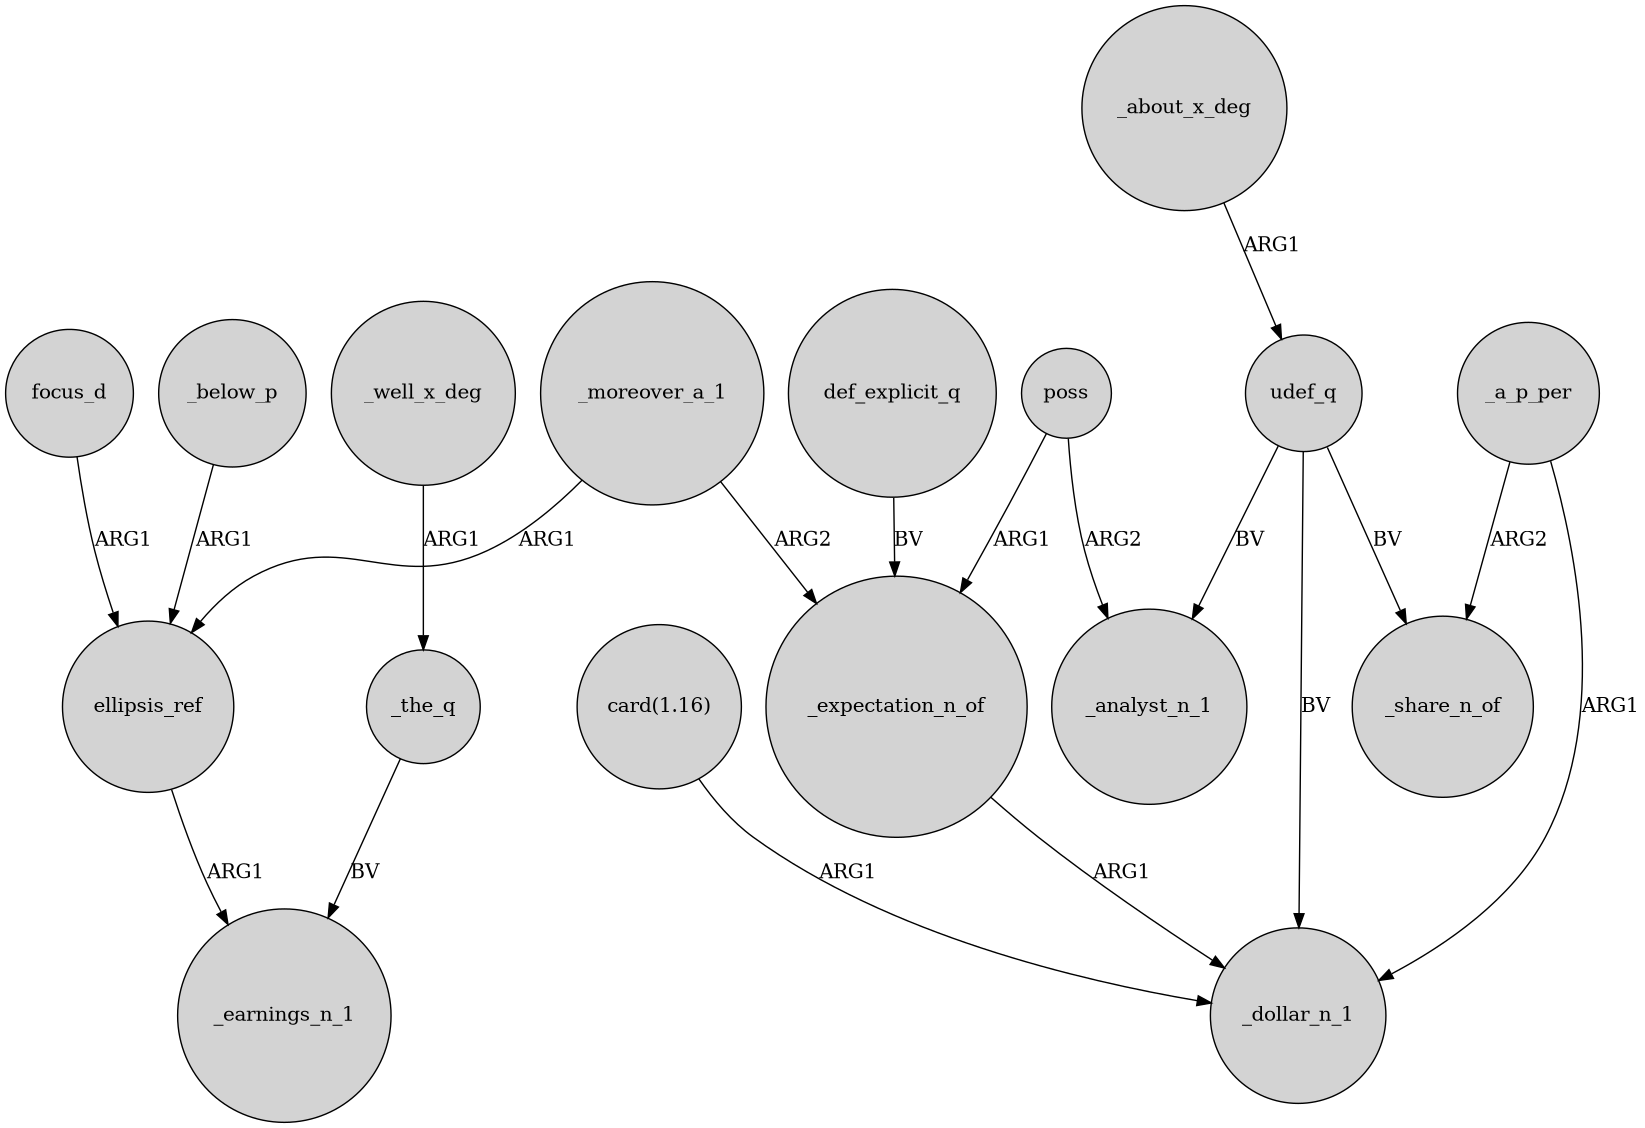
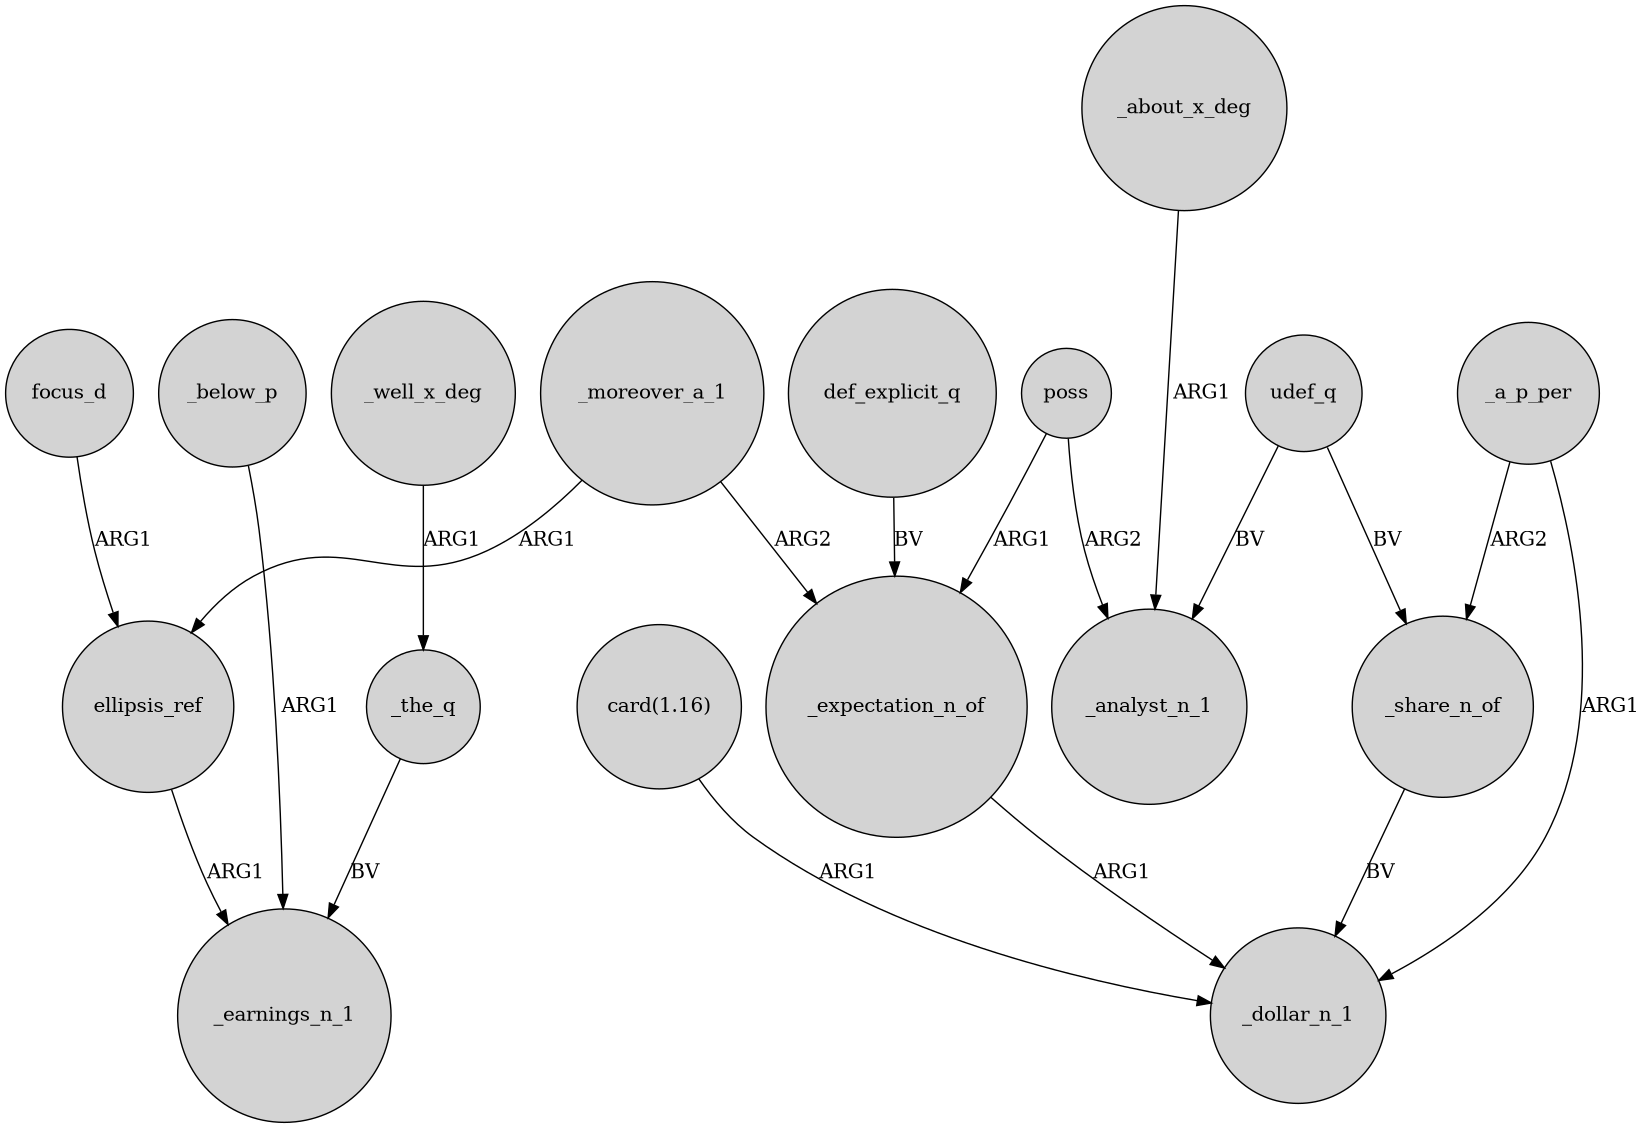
edge "_about_x_deg" -> "udef_q": now "_about_x_deg" -> "_analyst_n_1"
edge "_below_p" -> "ellipsis_ref": now "_below_p" -> "_earnings_n_1"
edge "udef_q" -> "_dollar_n_1": now "_share_n_of" -> "_dollar_n_1"
